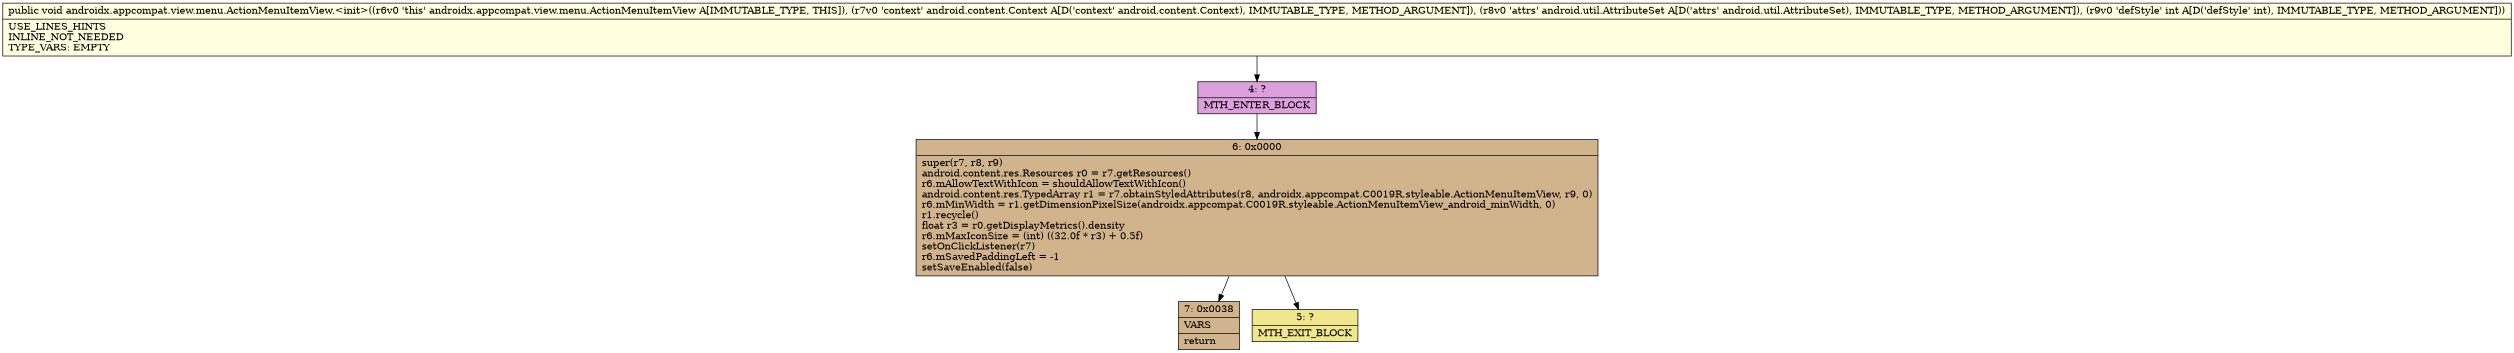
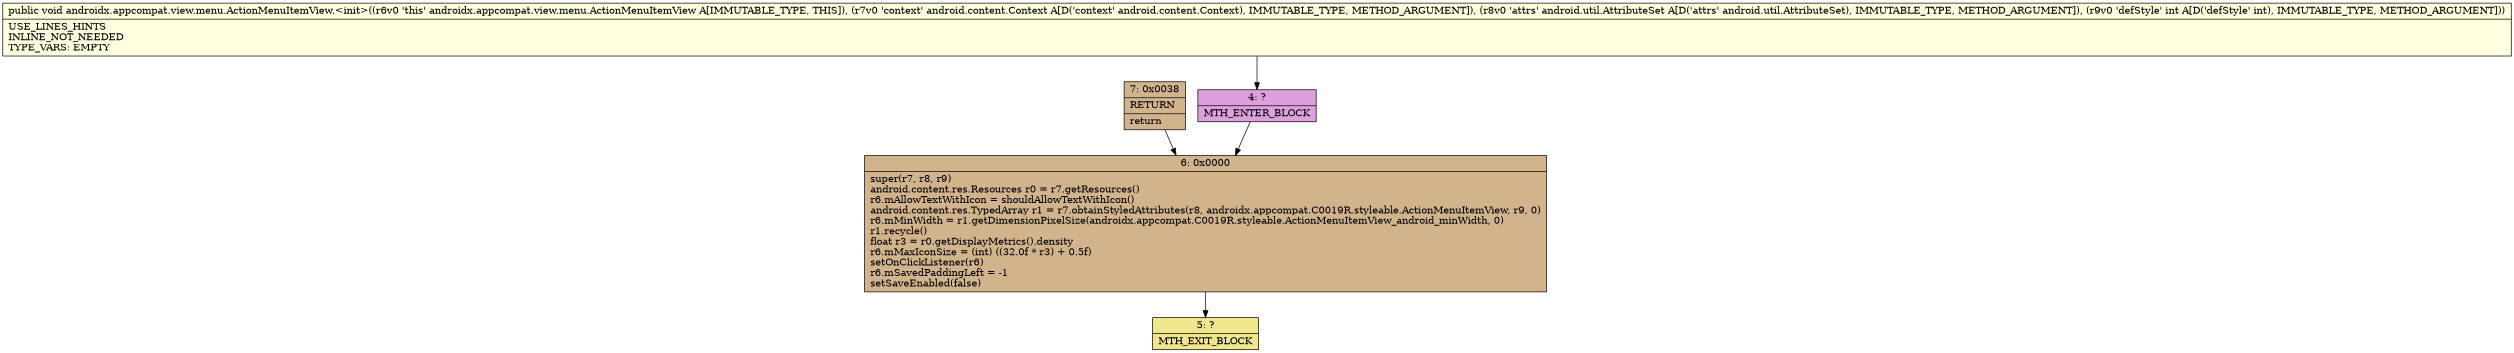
node "6: 0x0000": text "setOnClickListener(r7)" -> "setOnClickListener(r6)"
edge "6: 0x0000" -> "7: 0x0038": reversed
node "7: 0x0038": text "VARS" -> "RETURN"
